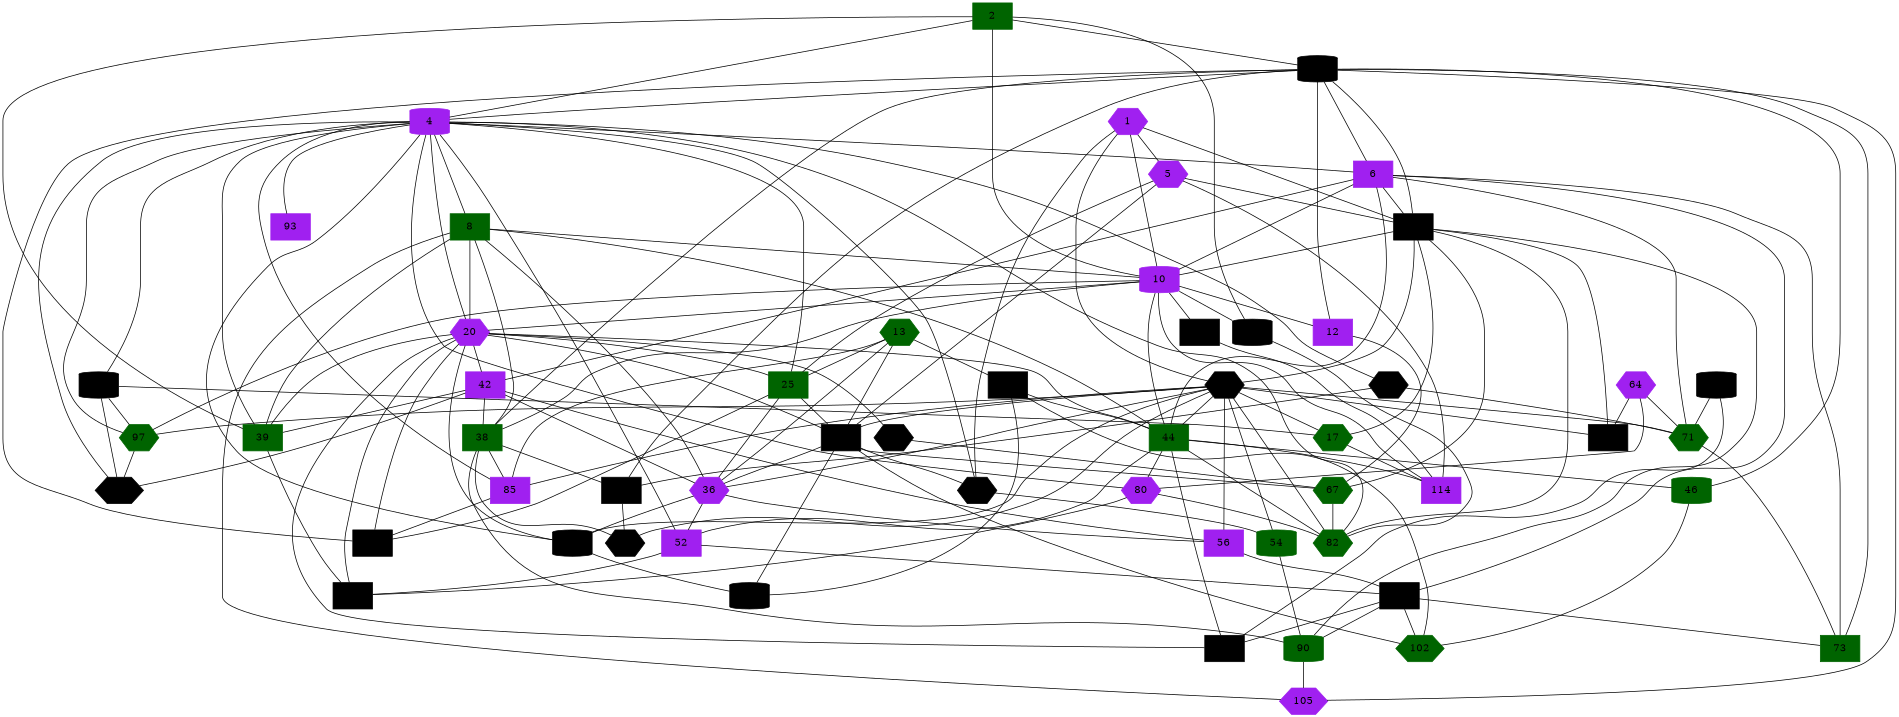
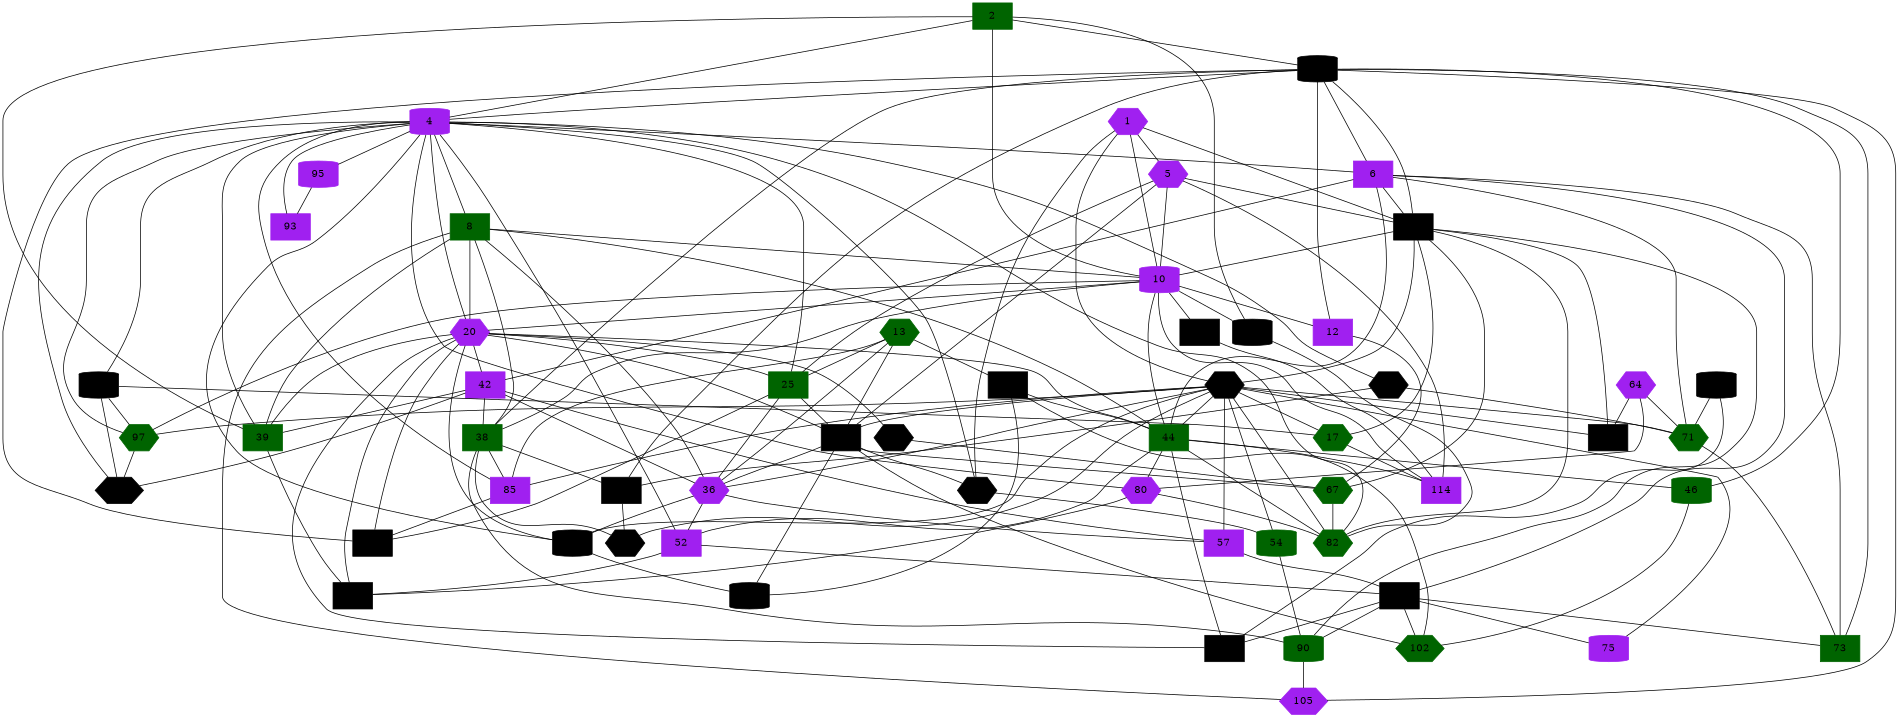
node "95": added
edge "6" -- "10": now "5" -- "10"
node "56": label "56" -> "57"
node "75": added
